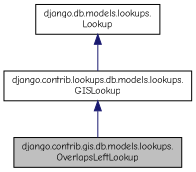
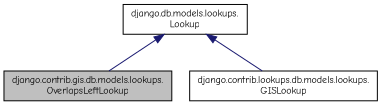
edge "django.contrib.gis.db.models.lookups. OverlapsLeftLookup" -> "django.contrib.lookups.db.models.lookups. GISLookup": now "django.contrib.gis.db.models.lookups. OverlapsLeftLookup" -> "django.db.models.lookups. Lookup"
